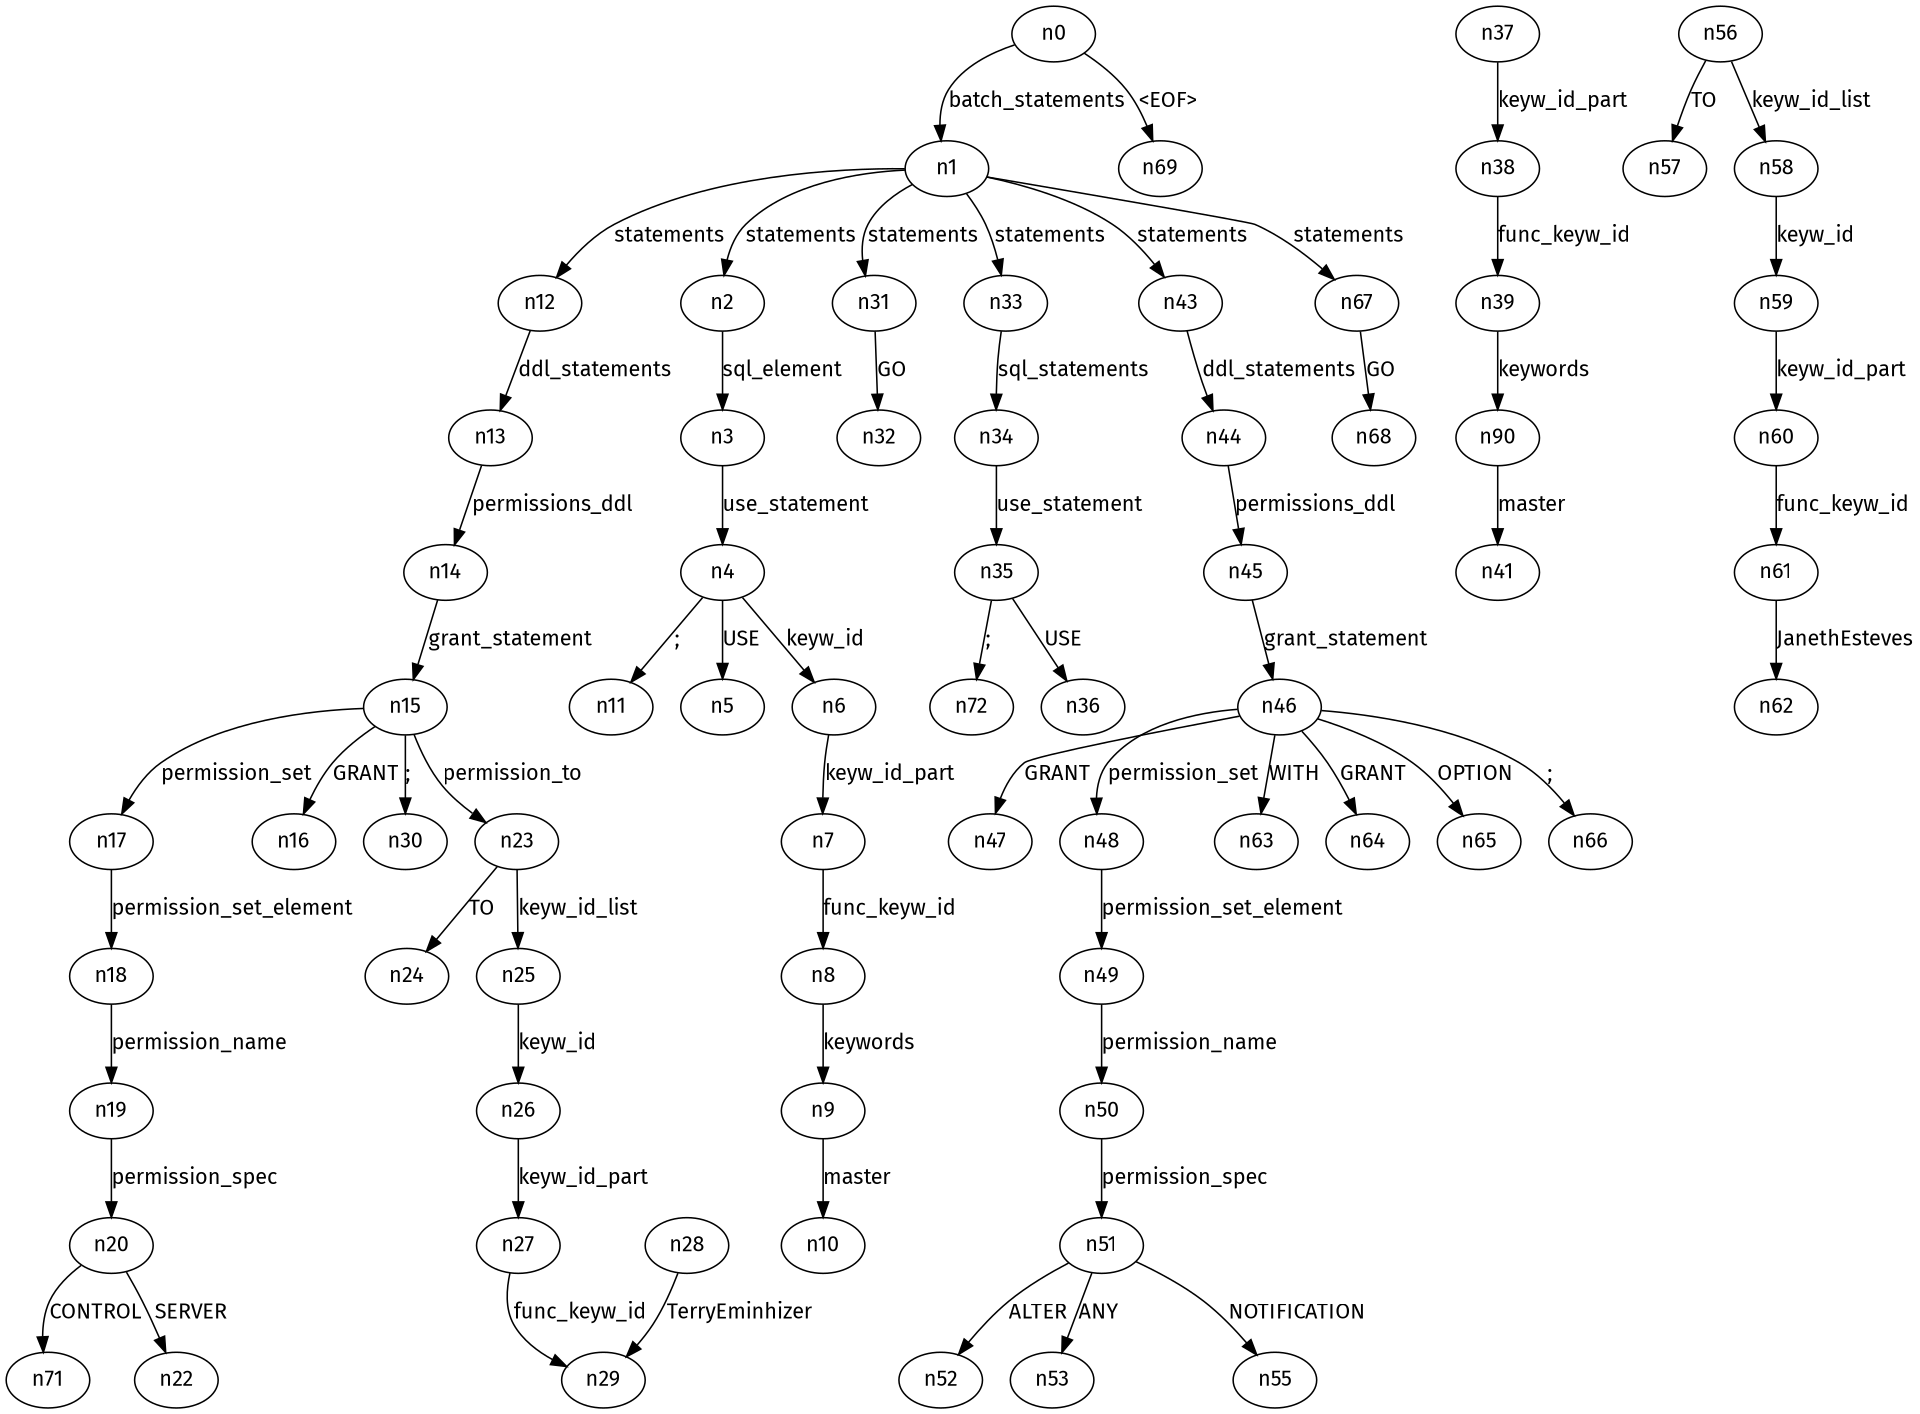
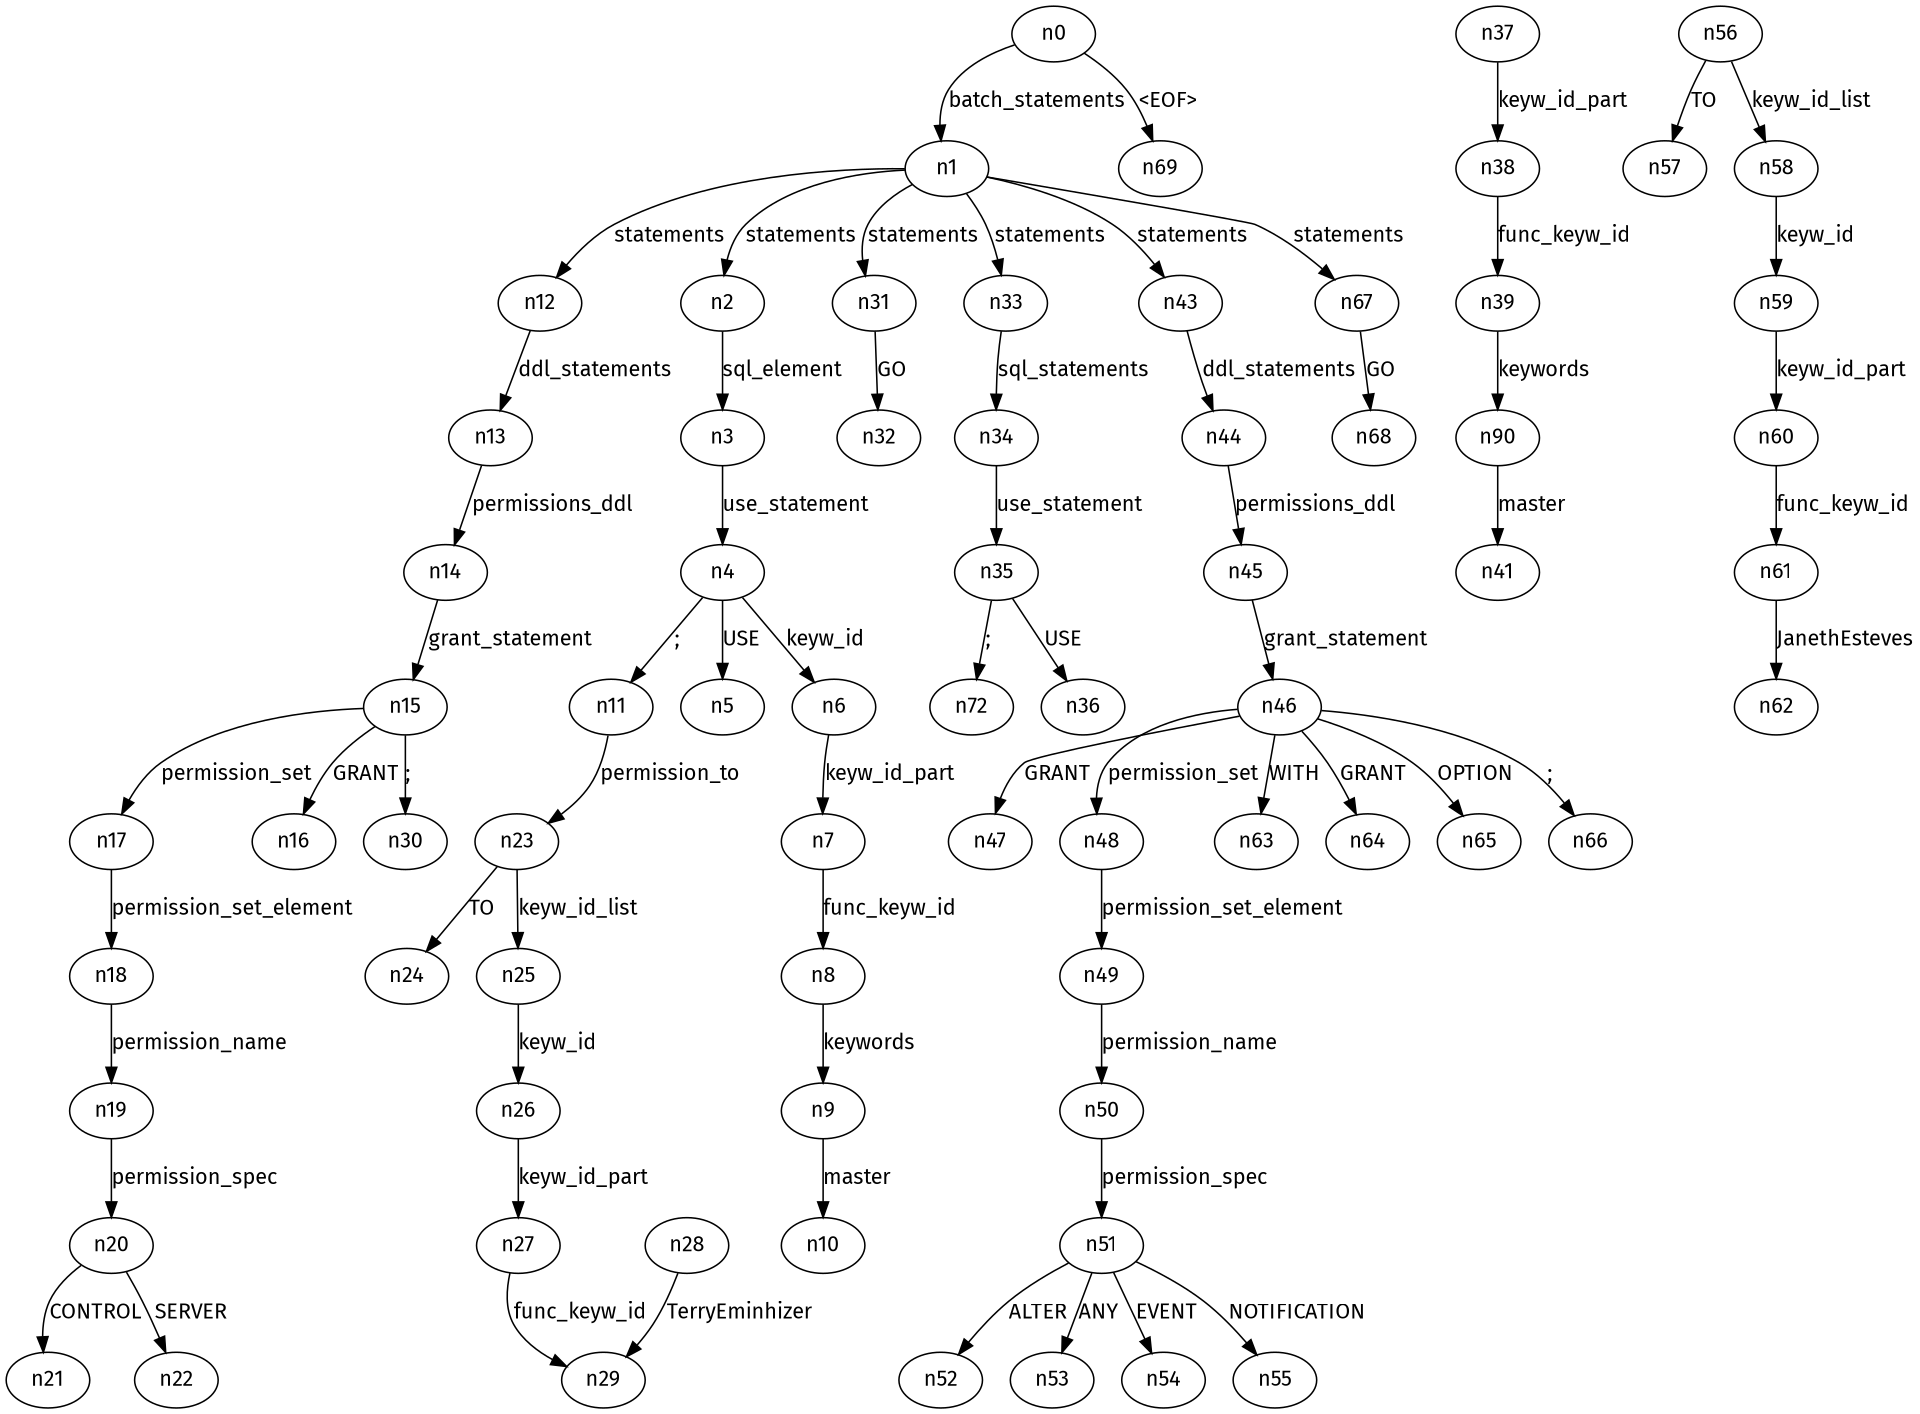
edge "n15" -> "n23": now "n11" -> "n23"
node "n71": label "n71" -> "n21"
node "n54": added
